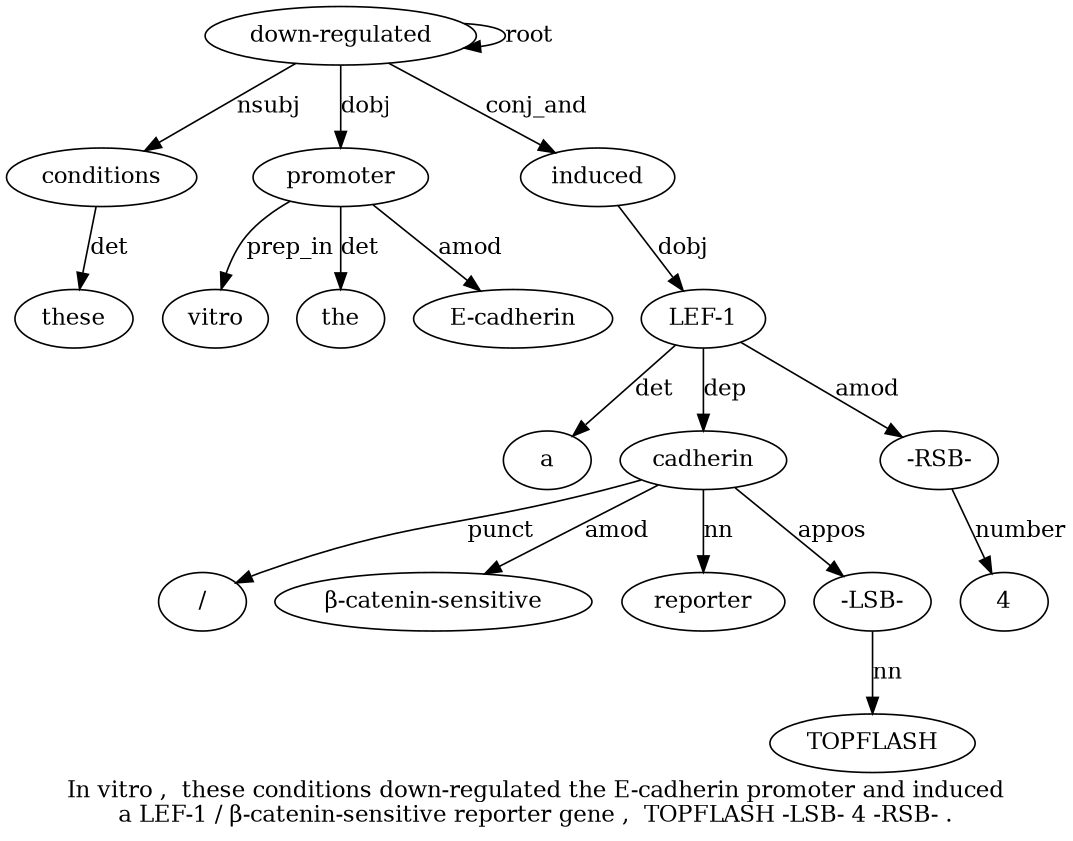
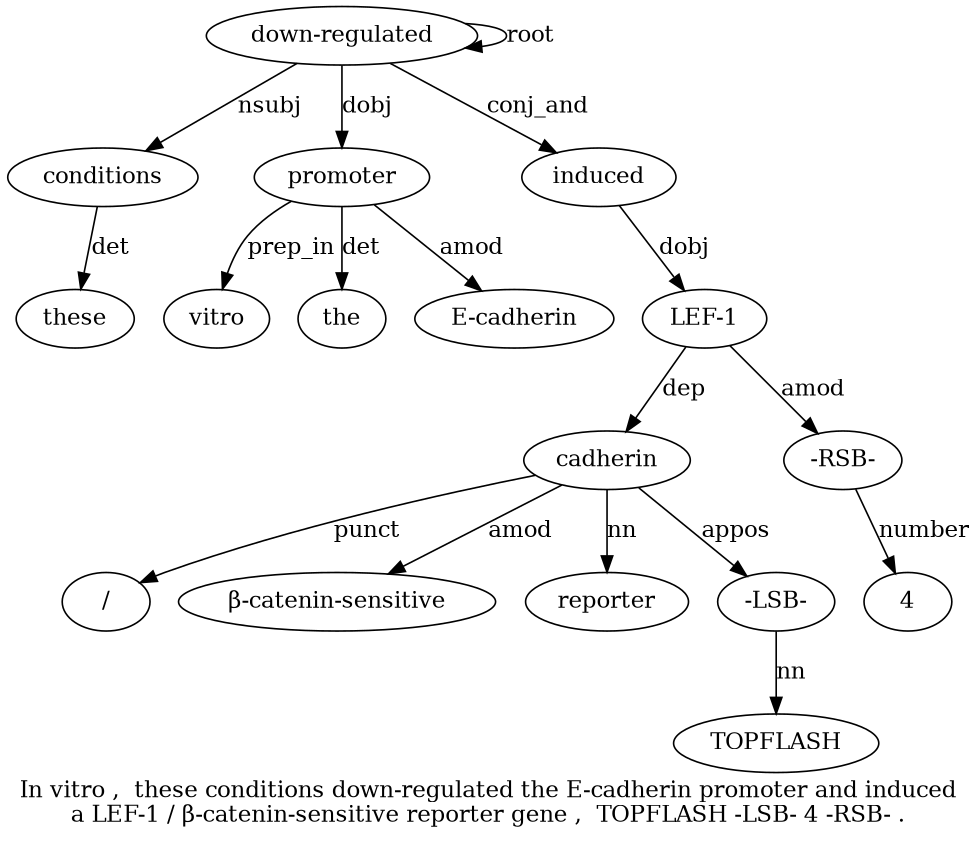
node "a": removed
